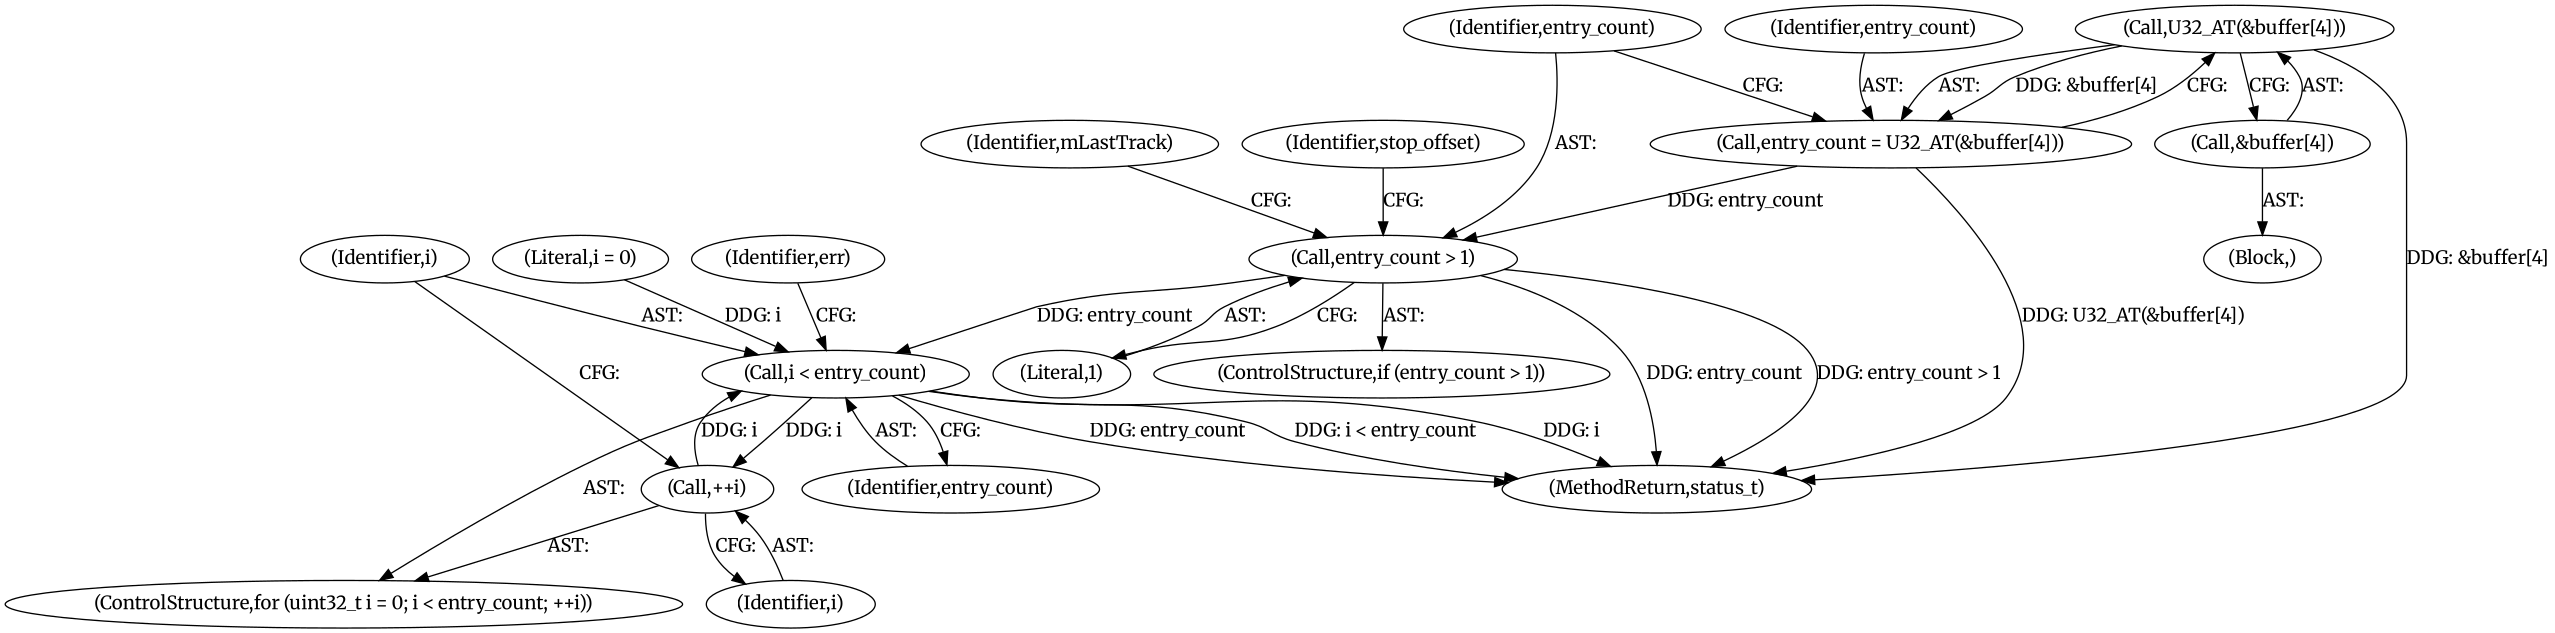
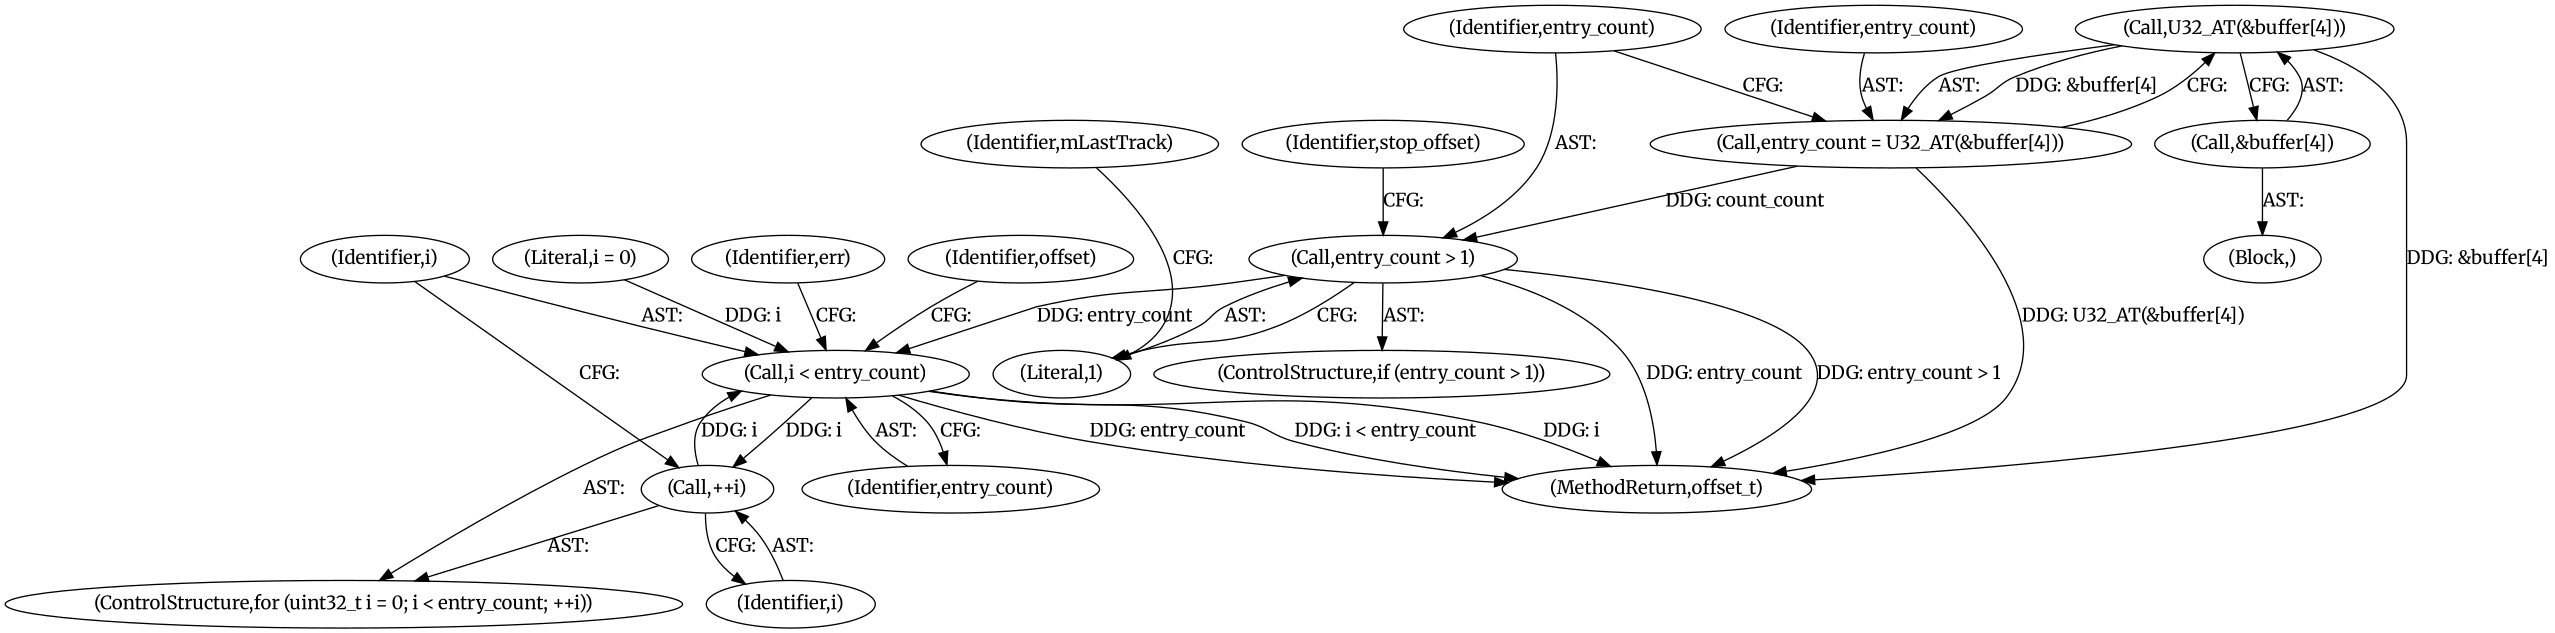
edge "(Identifier,mLastTrack)" -> "(Call,entry_count > 1)": now "(Identifier,mLastTrack)" -> "(Literal,1)"
edge "(Call,entry_count = U32_AT(&buffer[4]))" -> "(Call,entry_count > 1)": label "DDG: entry_count" -> "DDG: count_count"
node "(Identifier,offset)": added
node "(MethodReturn,status_t)": label "(MethodReturn,status_t)" -> "(MethodReturn,offset_t)"
